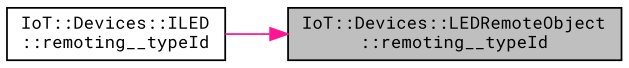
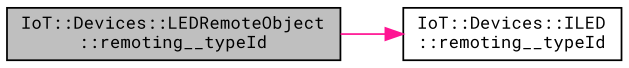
edge "IoT::Devices::ILED ::remoting__typeId" -> "IoT::Devices::LEDRemoteObject ::remoting__typeId": reversed
